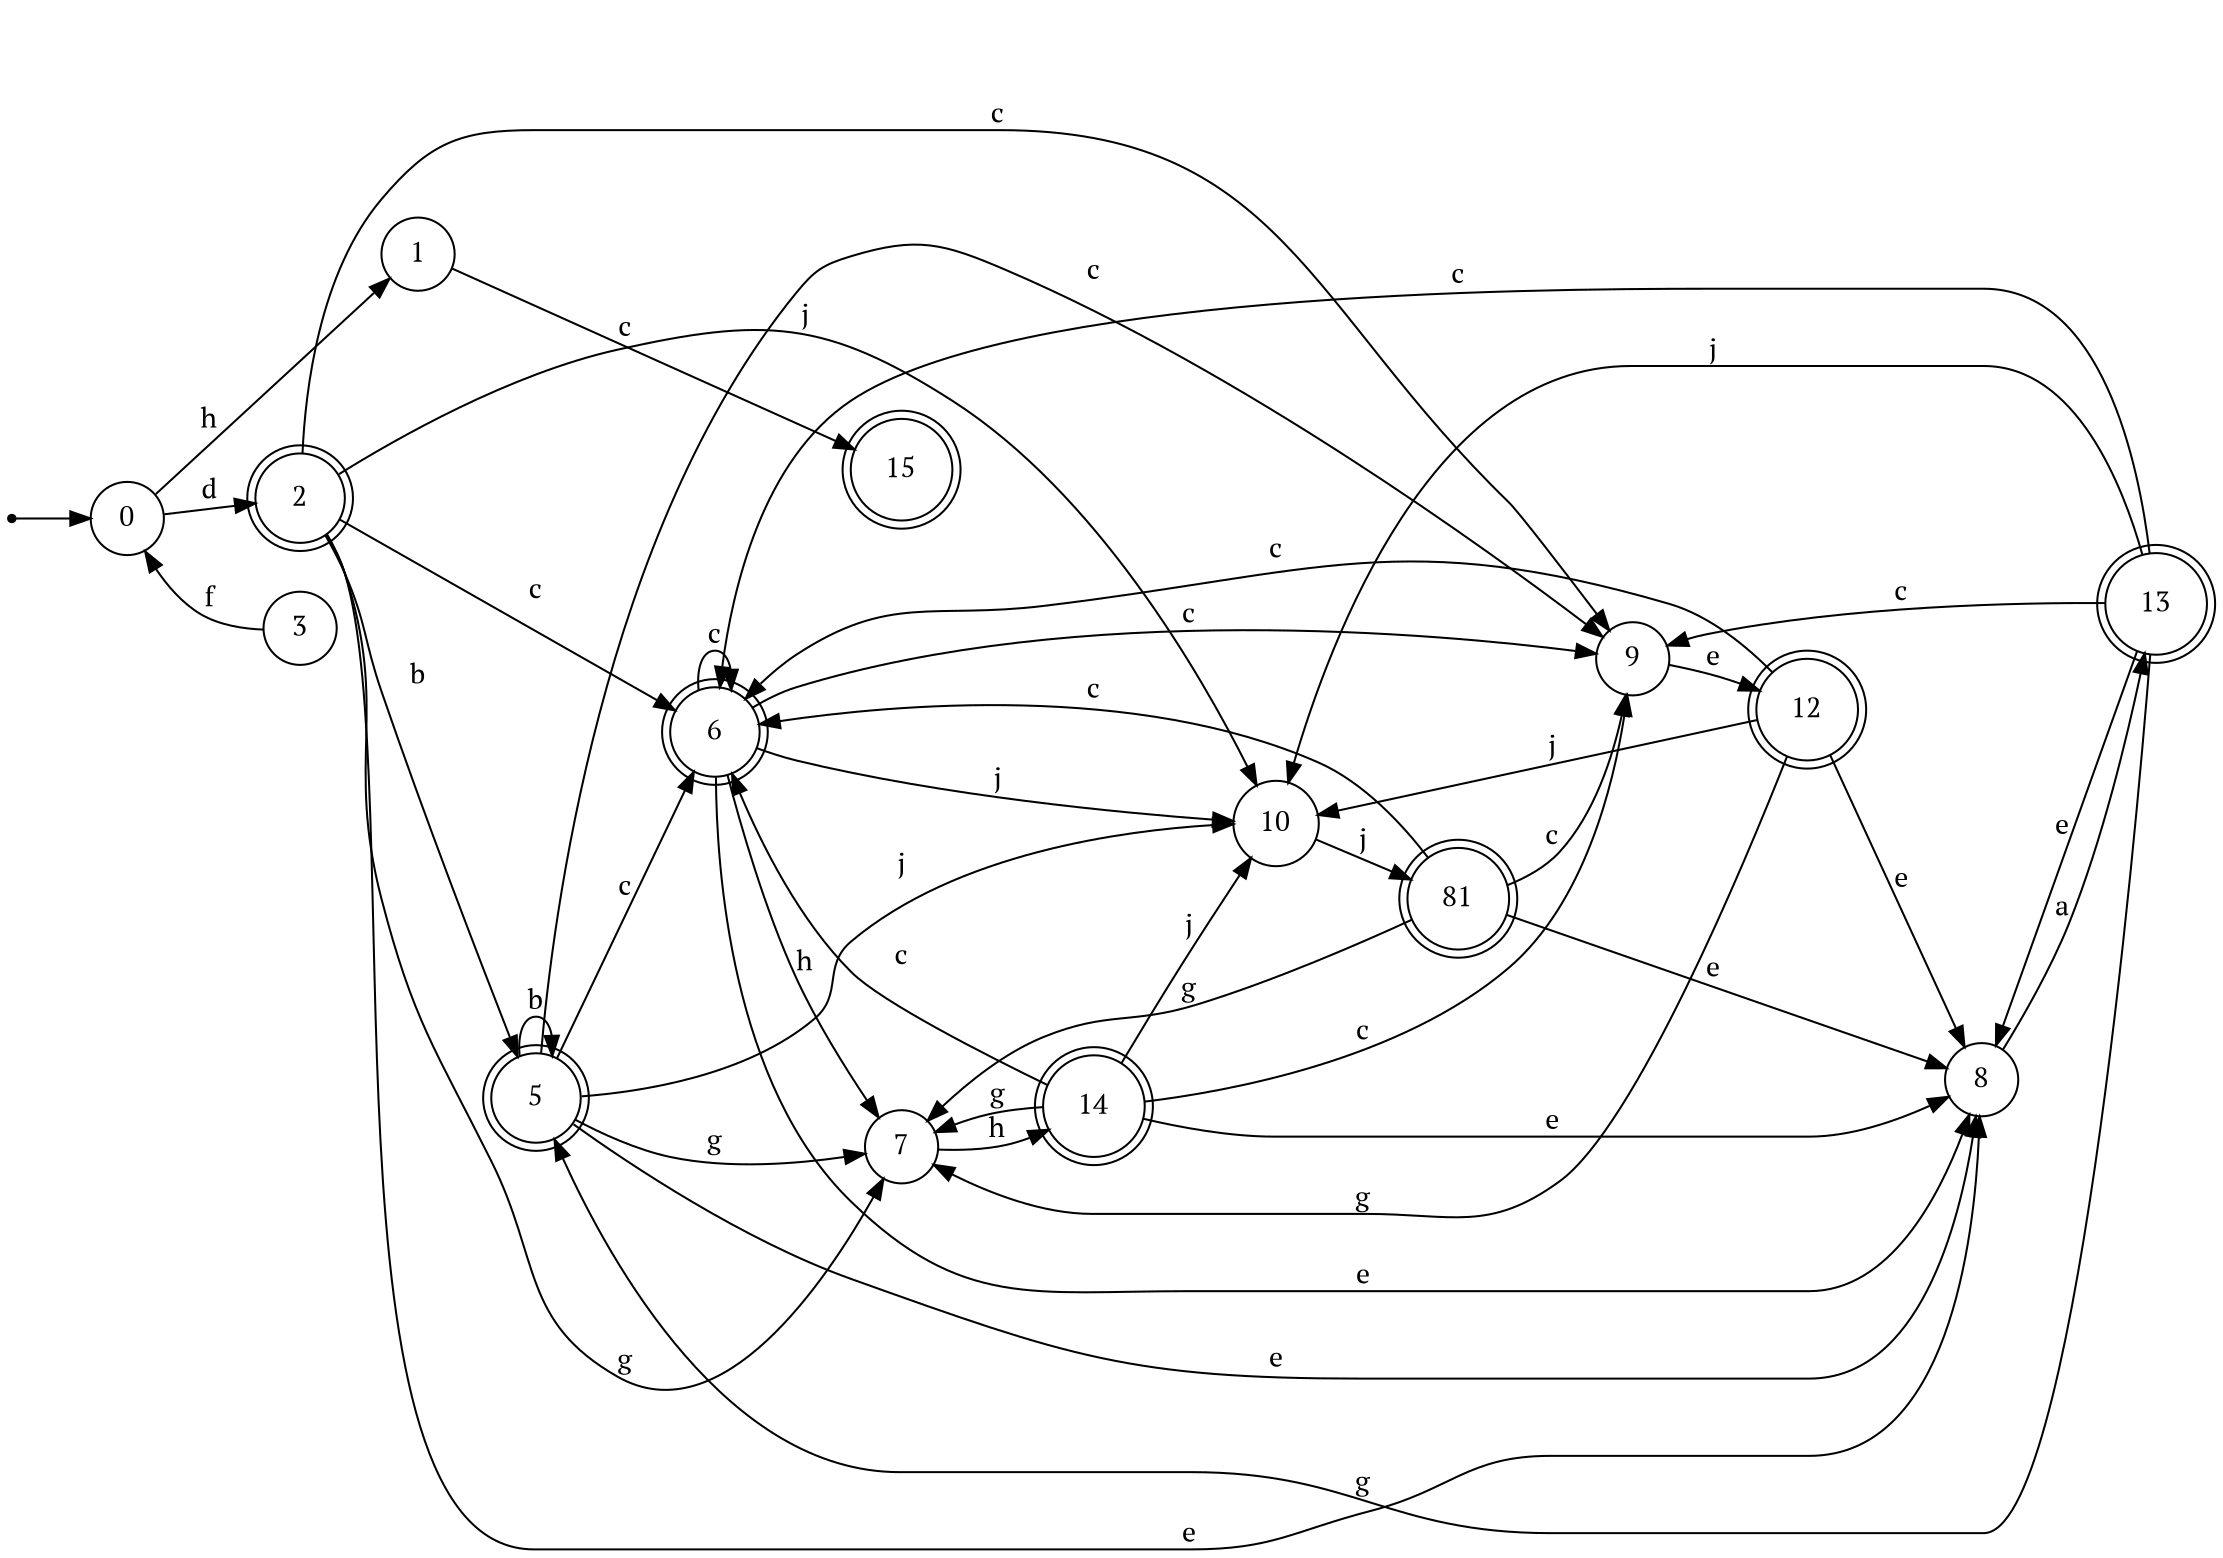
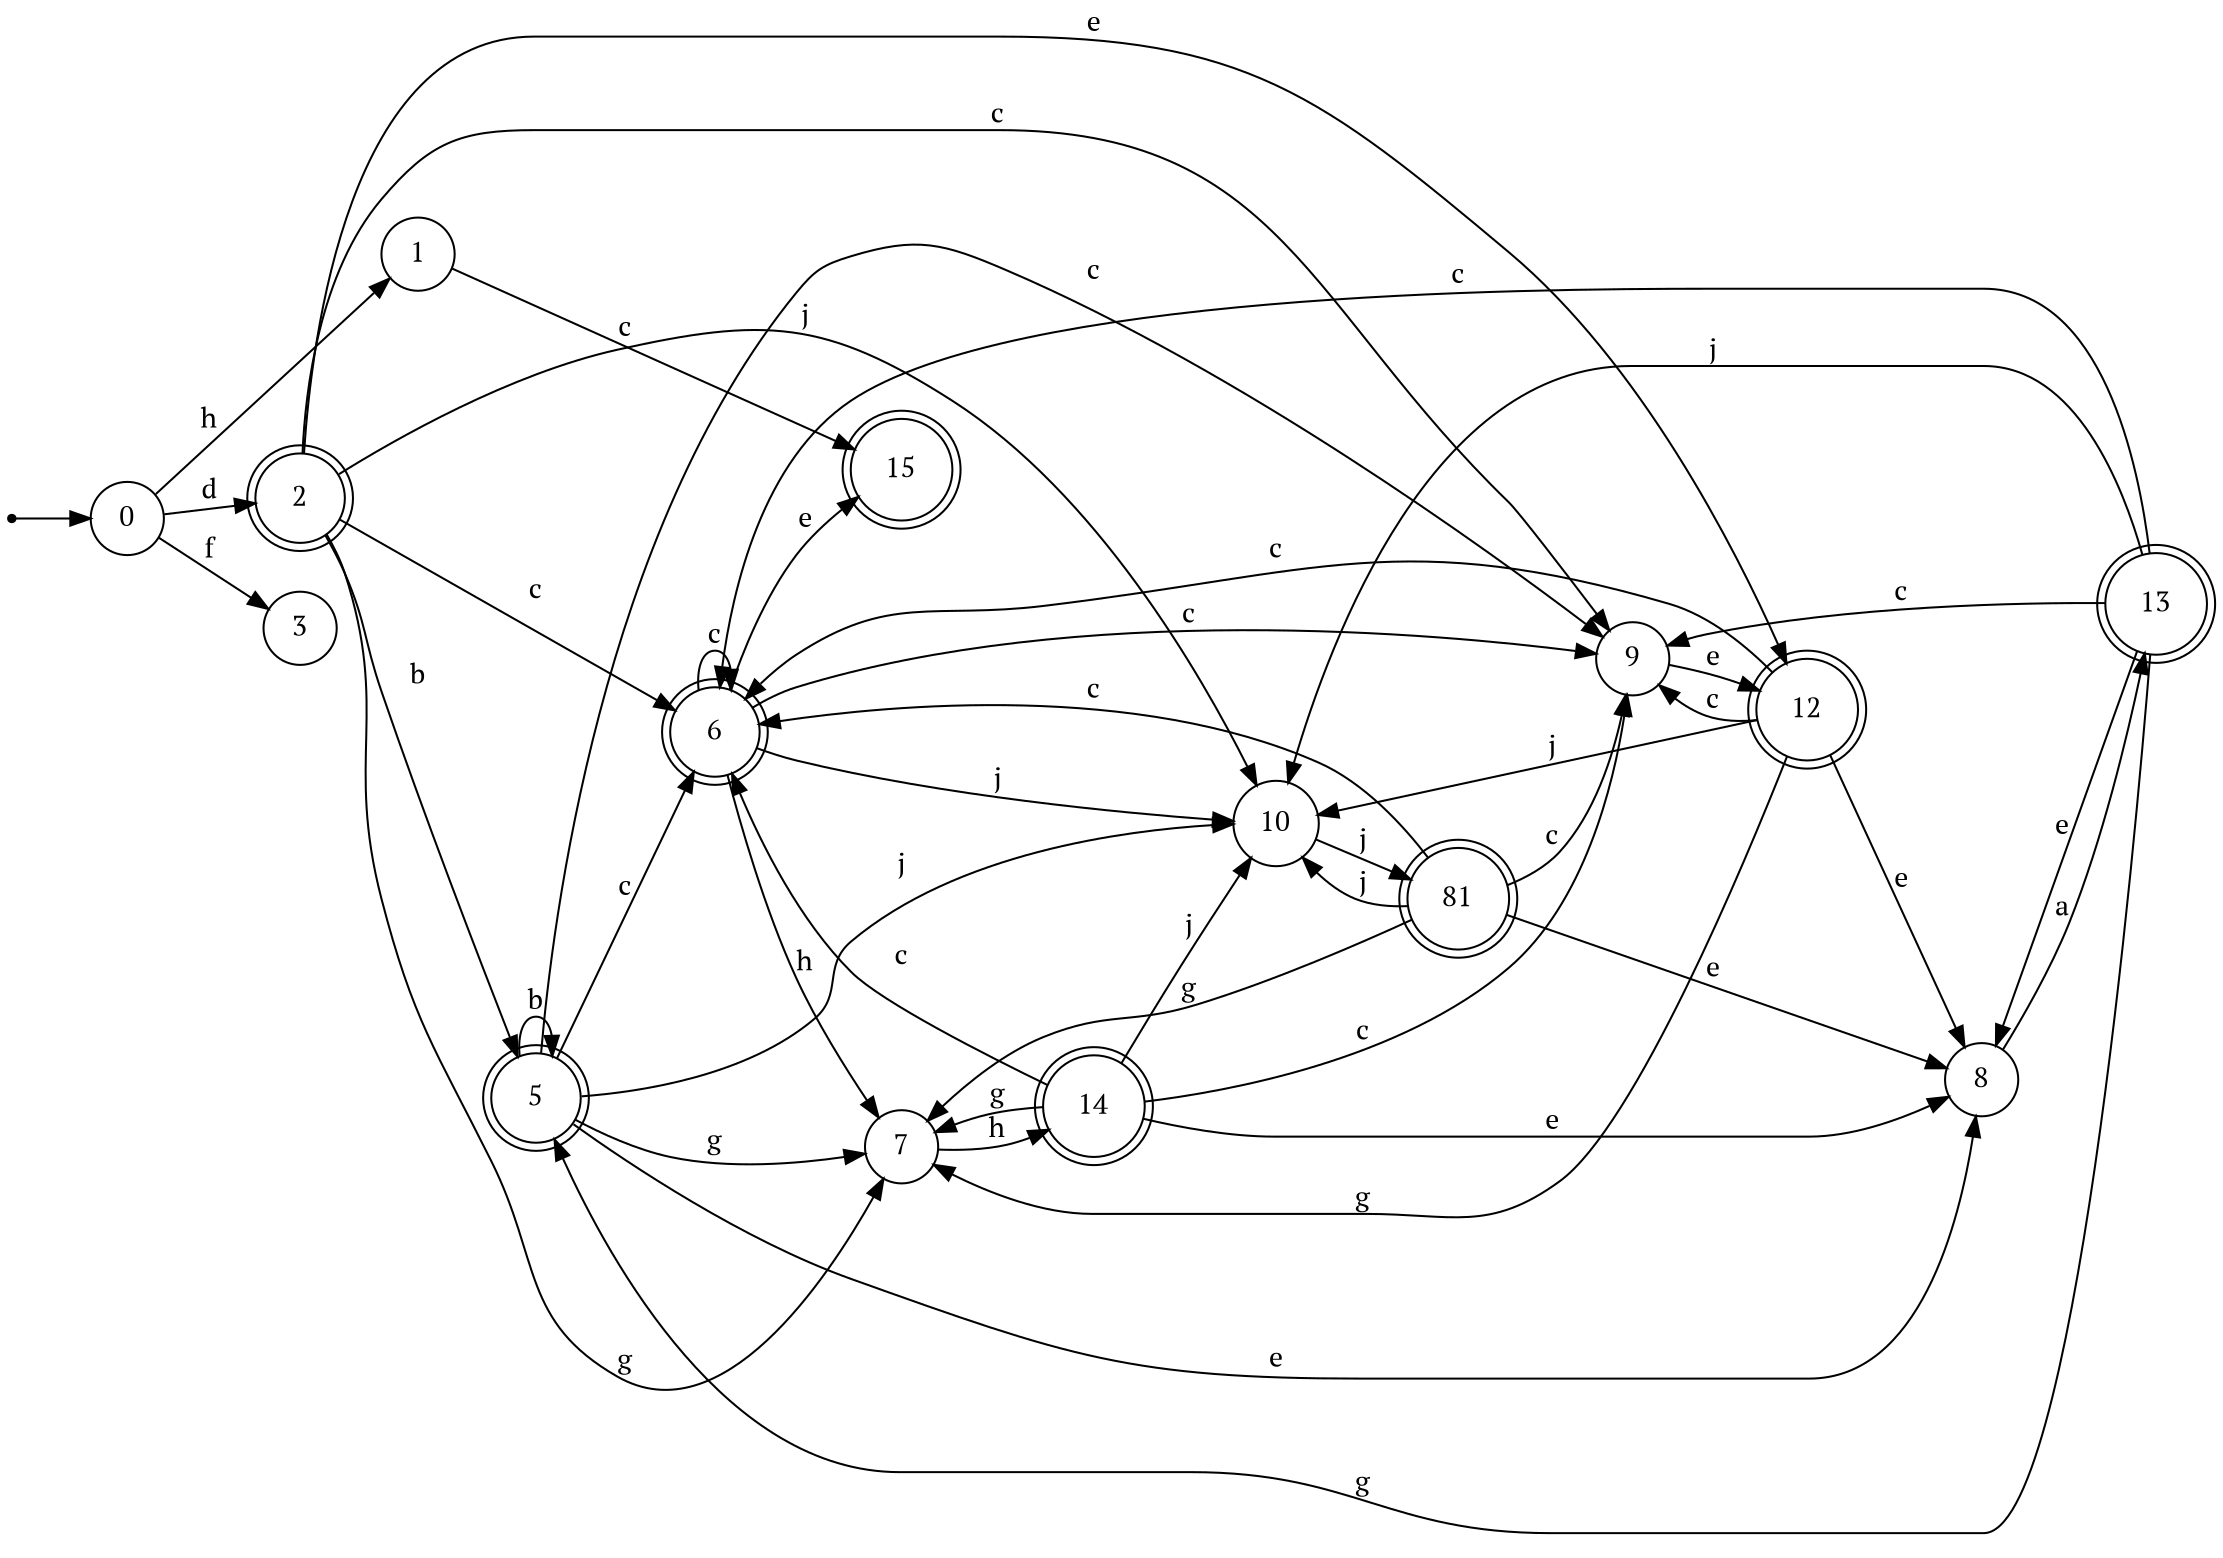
edge "3" -> "0": reversed
edge "12" -> "9": added, label "c"
edge "81" -> "10": added, label "j"
edge "6" -> "8": now "6" -> "15"
edge "2" -> "8": now "2" -> "12"
